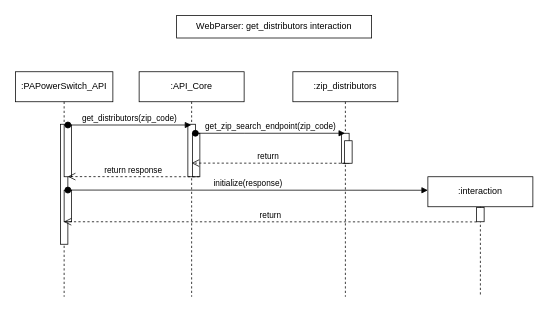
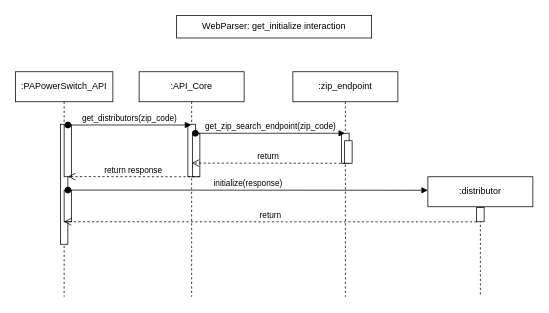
node "WebParser: get_distributors interaction": label "WebParser: get_distributors interaction" -> "WebParser: get_initialize interaction"
node ":zip_distributors": label ":zip_distributors" -> ":zip_endpoint"
node ":interaction": label ":interaction" -> ":distributor"
